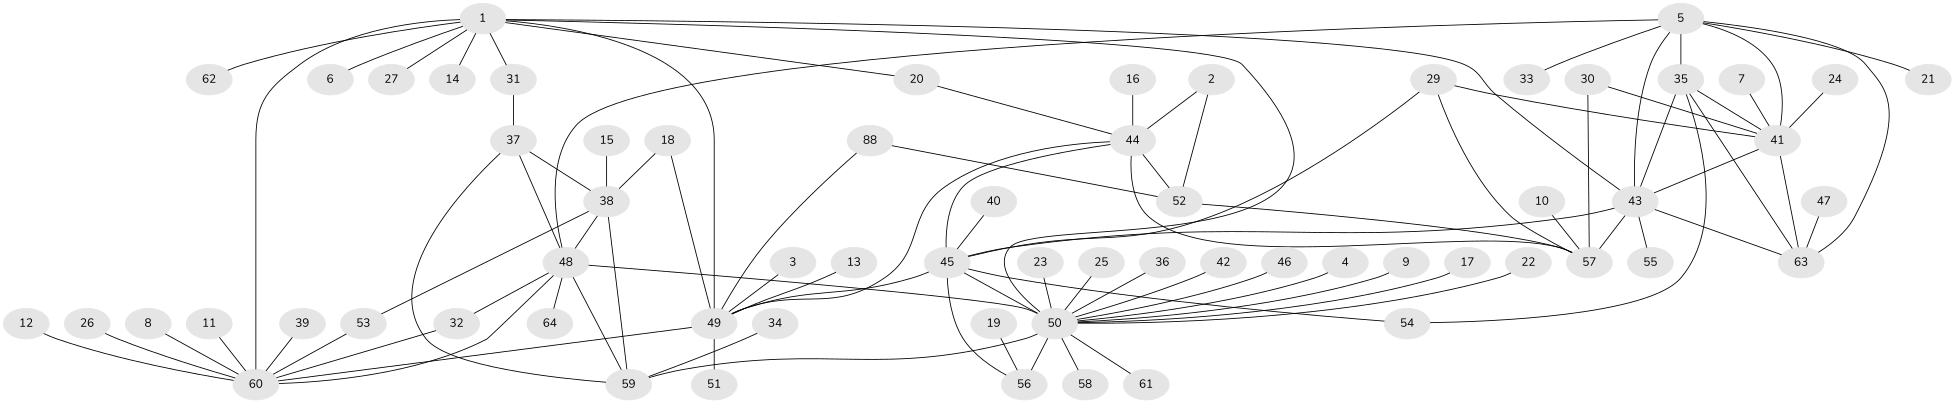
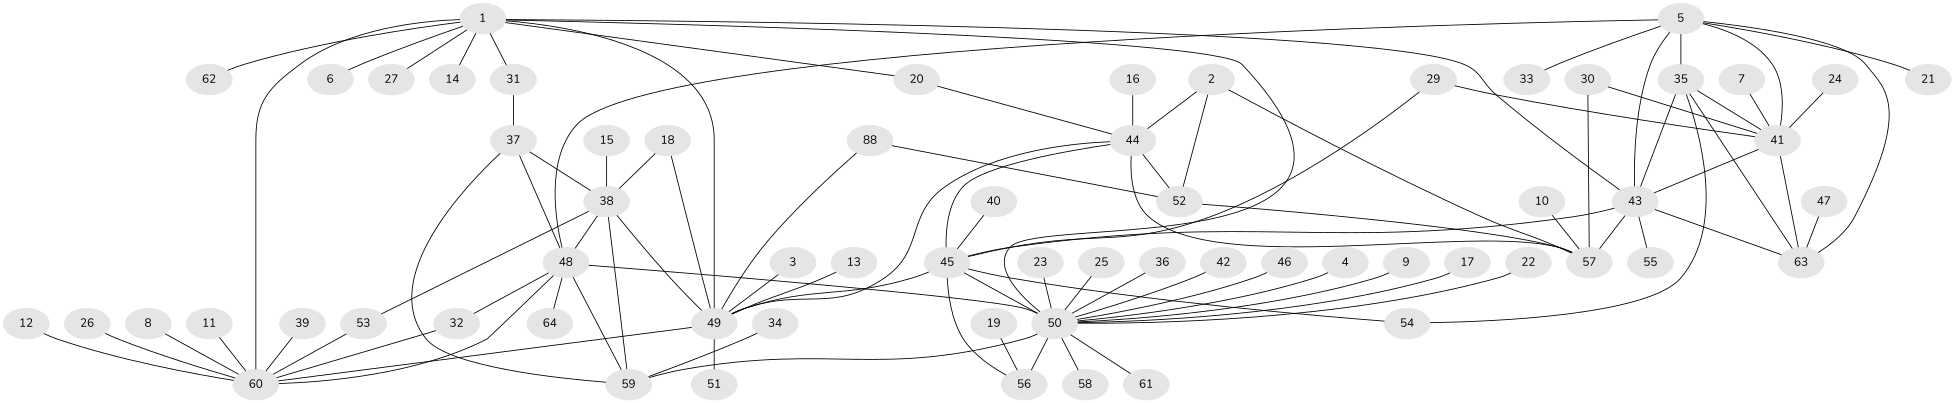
edge "29" -- "57": now "2" -- "57"
edge "38" -- "49": added
